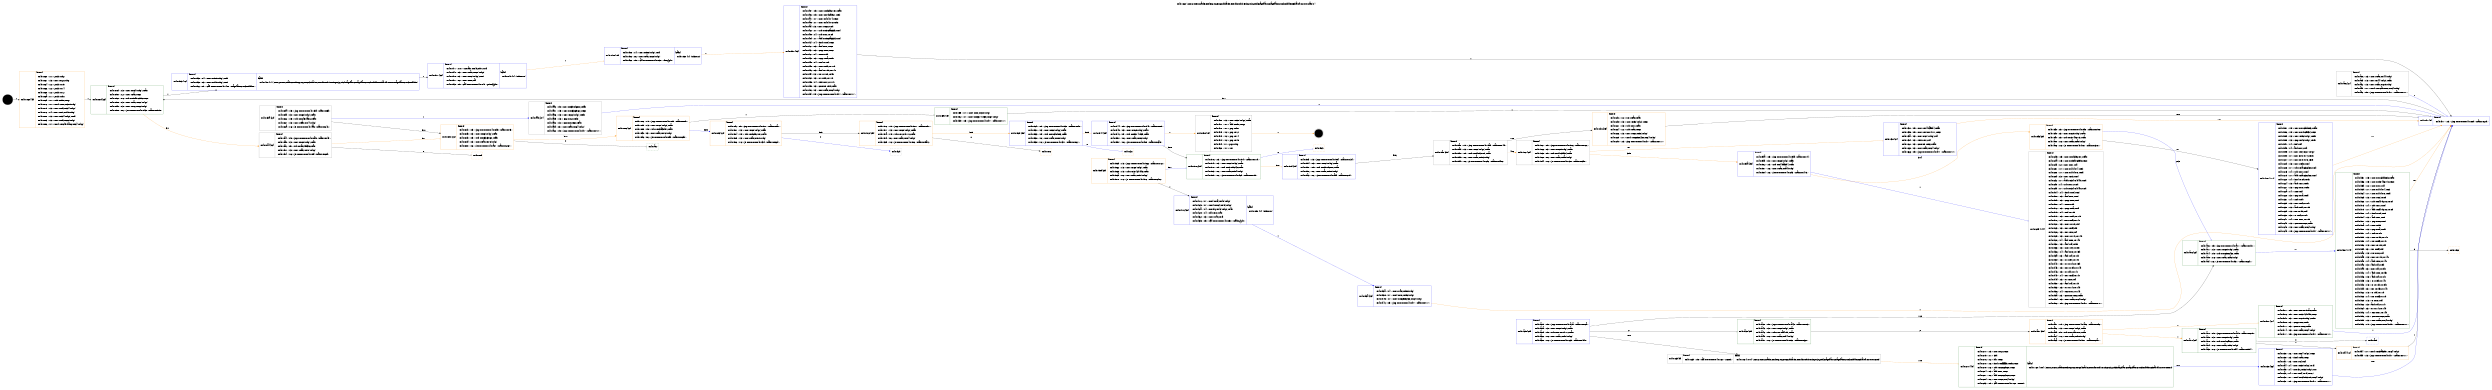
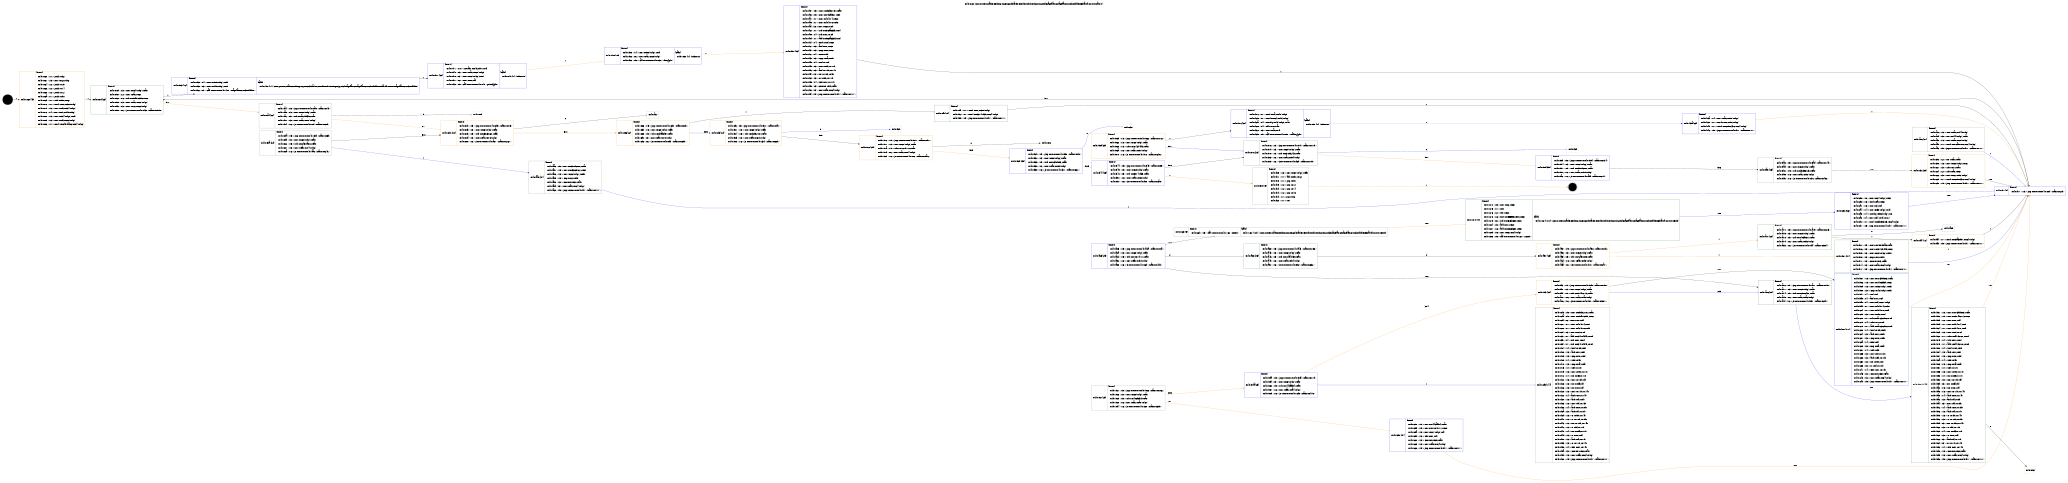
edge "0x4019a8 [25]" -> "0x4019c1 [25]": removed, label "406"
